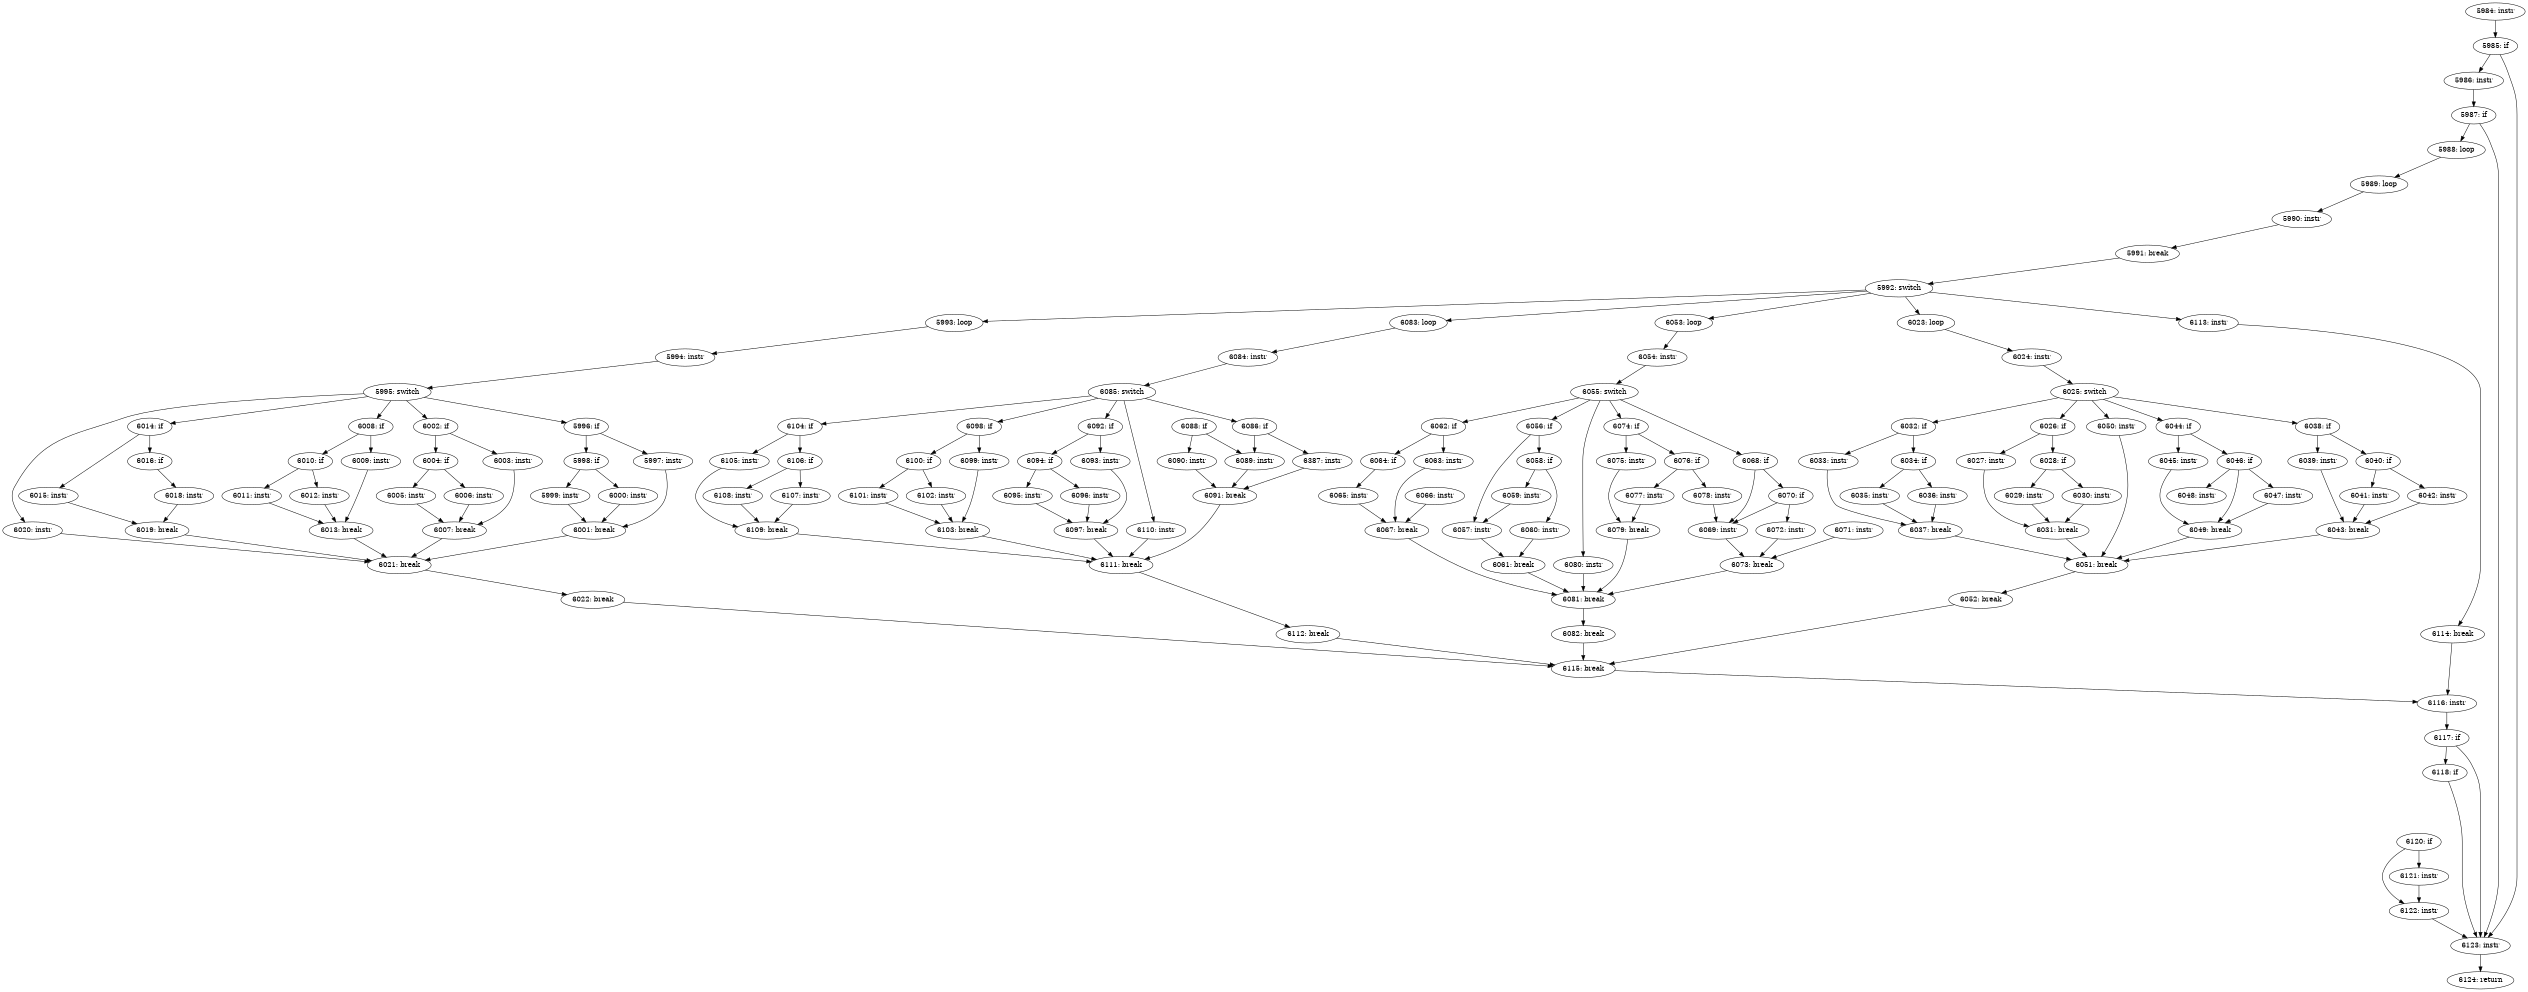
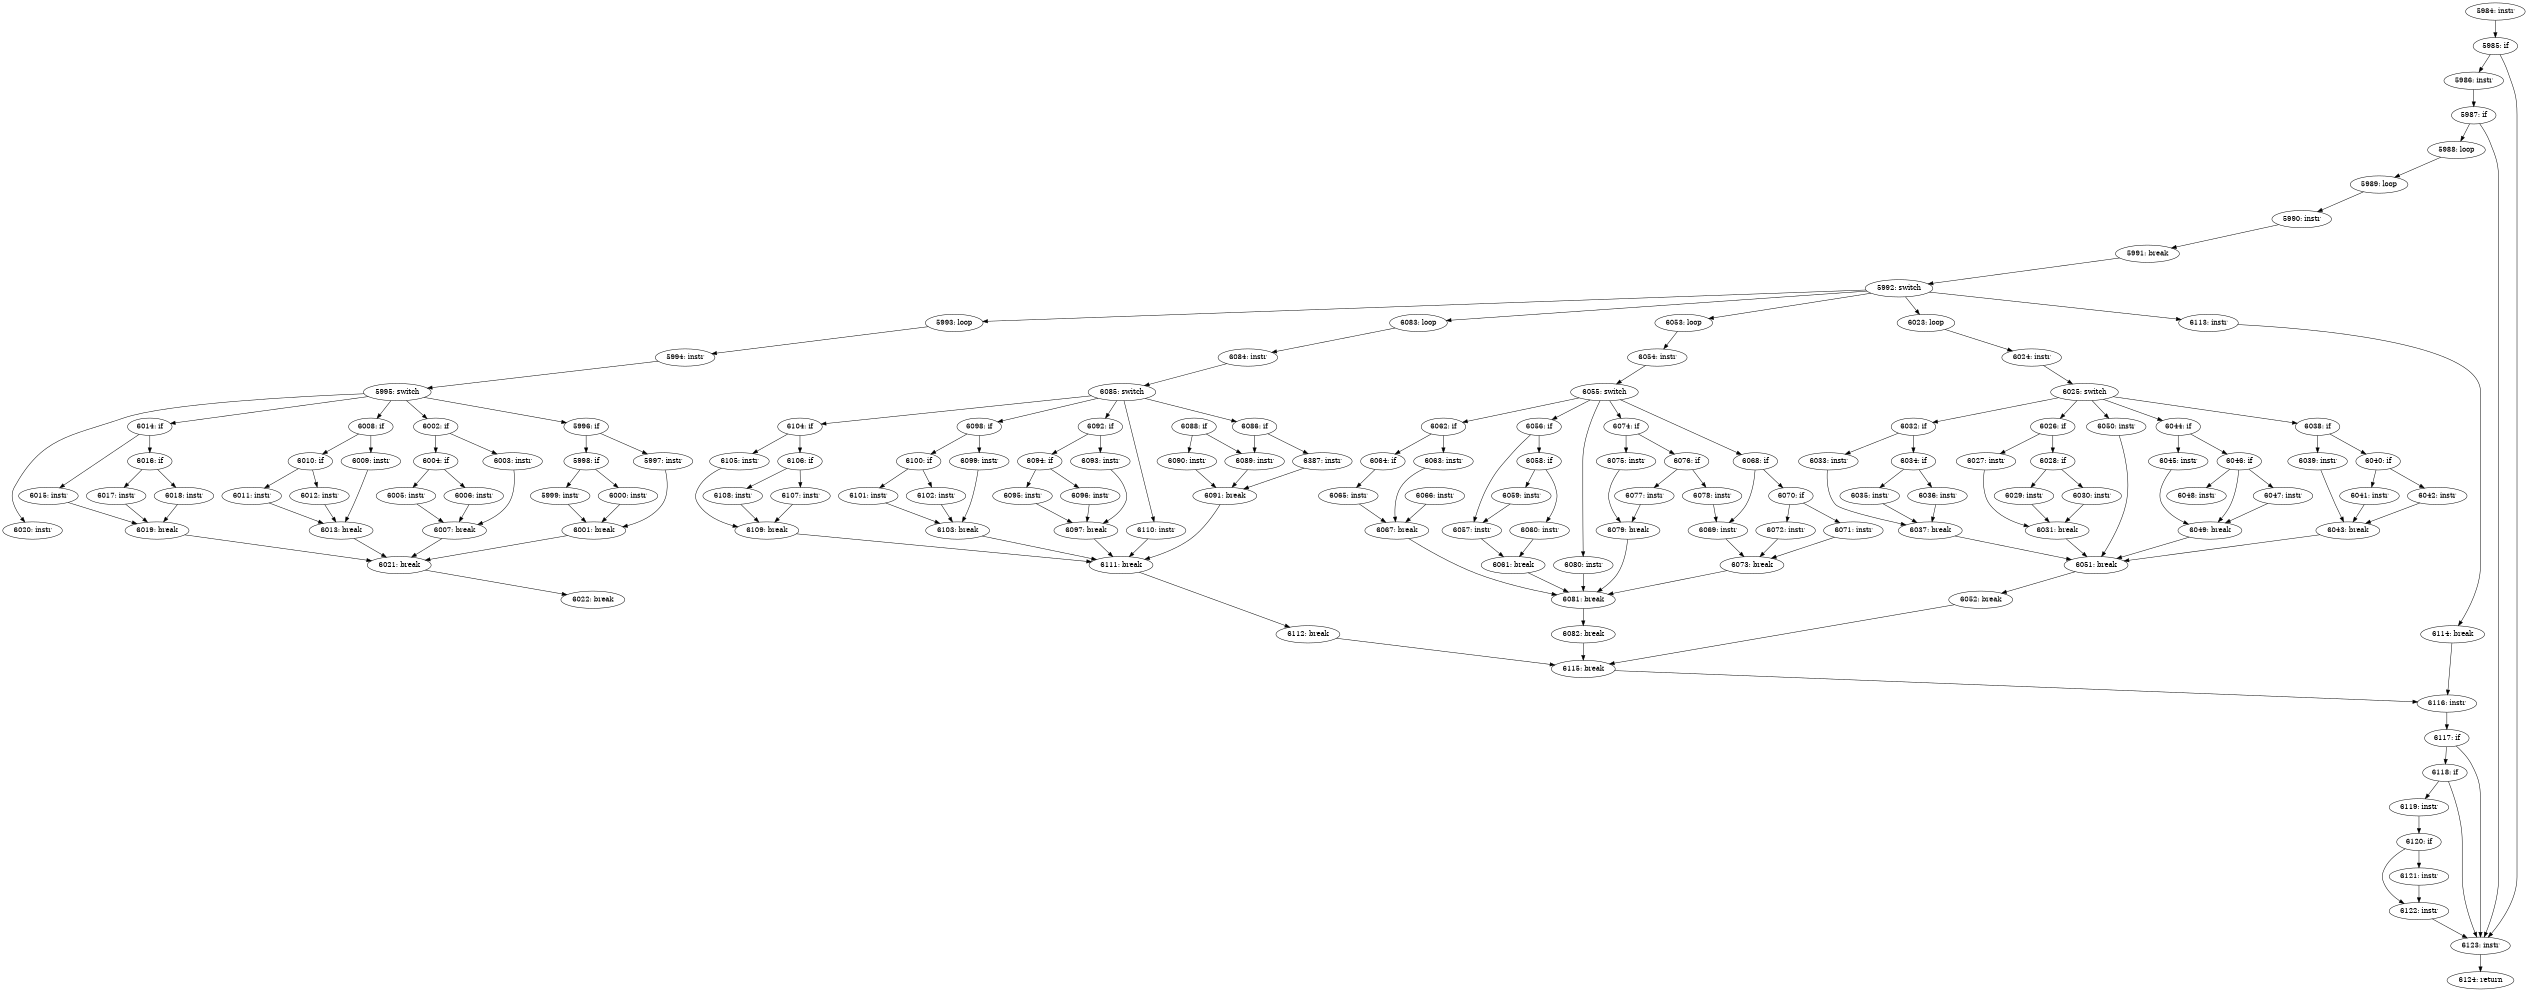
node "6017: instr": added
edge "6070: if" -> "6069: instr": now "6070: if" -> "6071: instr"
edge "6020: instr" -> "6021: break": removed
edge "6022: break" -> "6115: break": removed
node "6119: instr": added
